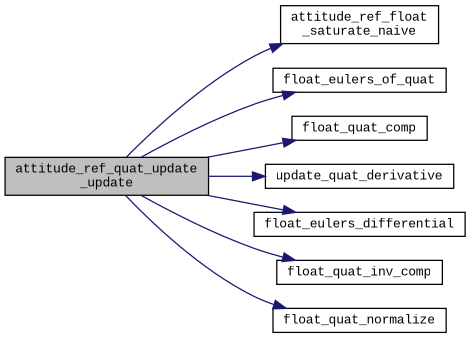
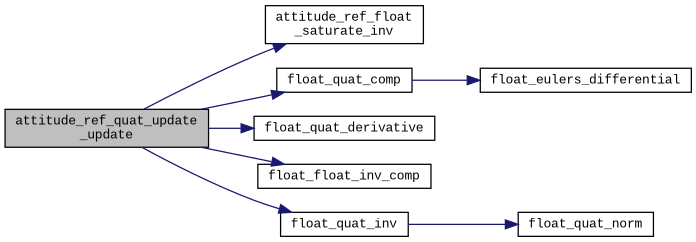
node "attitude_ref_float _saturate_naive": label "attitude_ref_float _saturate_naive" -> "attitude_ref_float _saturate_inv"
node "float_eulers_of_quat": removed
node "update_quat_derivative": label "update_quat_derivative" -> "float_quat_derivative"
edge "attitude_ref_quat_update _update" -> "float_eulers_differential": now "float_quat_comp" -> "float_eulers_differential"
node "float_quat_norm": added
node "float_quat_inv_comp": label "float_quat_inv_comp" -> "float_float_inv_comp"
node "float_quat_normalize": label "float_quat_normalize" -> "float_quat_inv"
